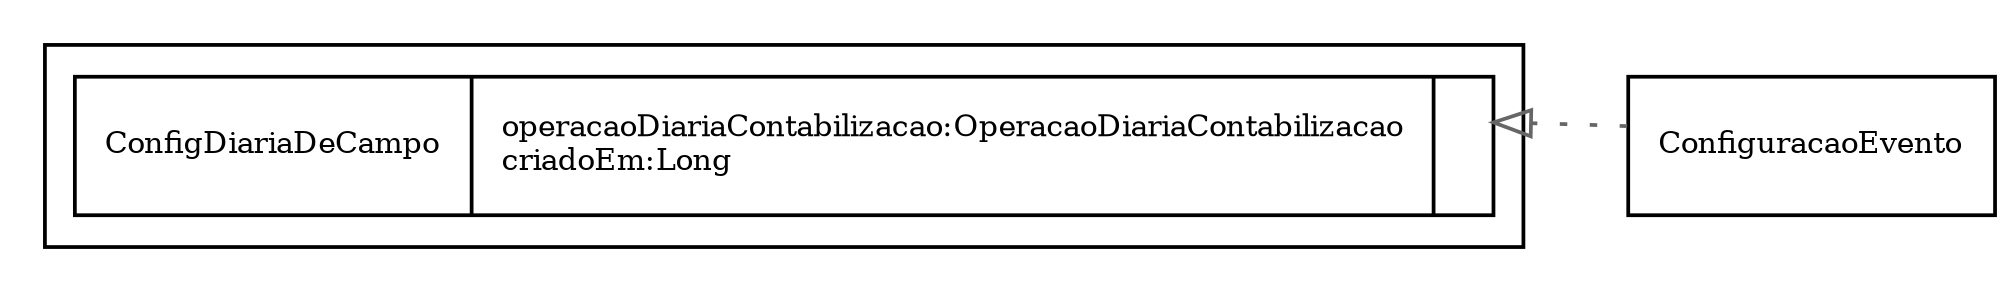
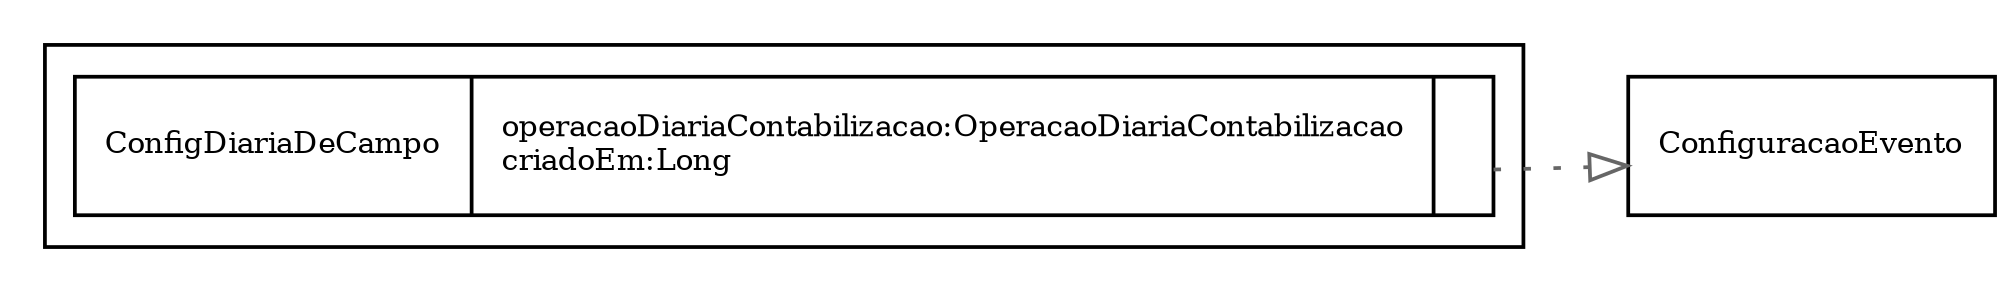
edge "ConfiguracaoEvento" -> "ConfigDiariaDeCampo": reversed
